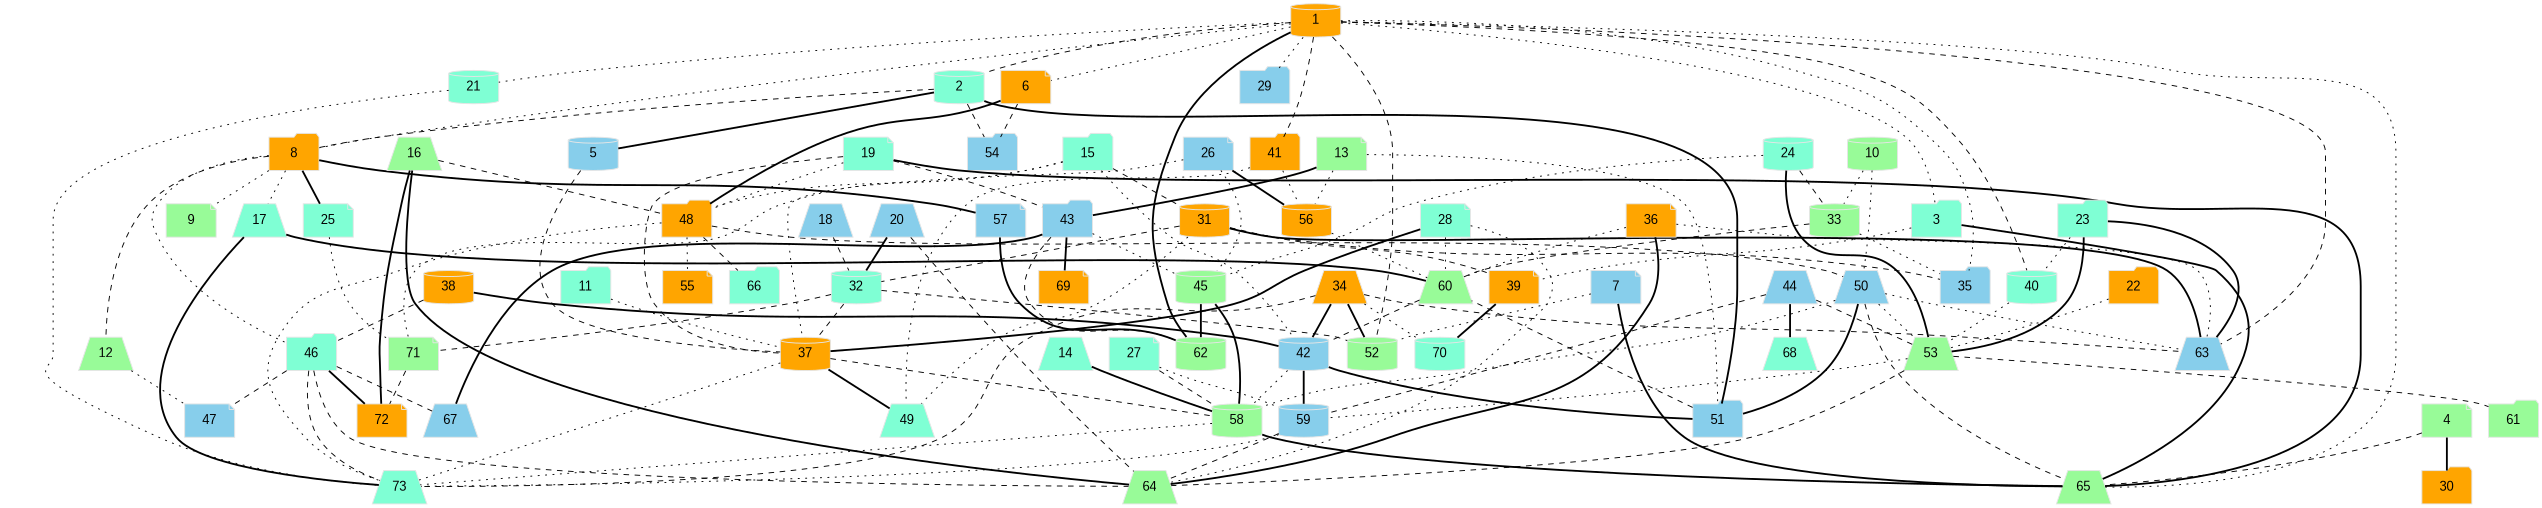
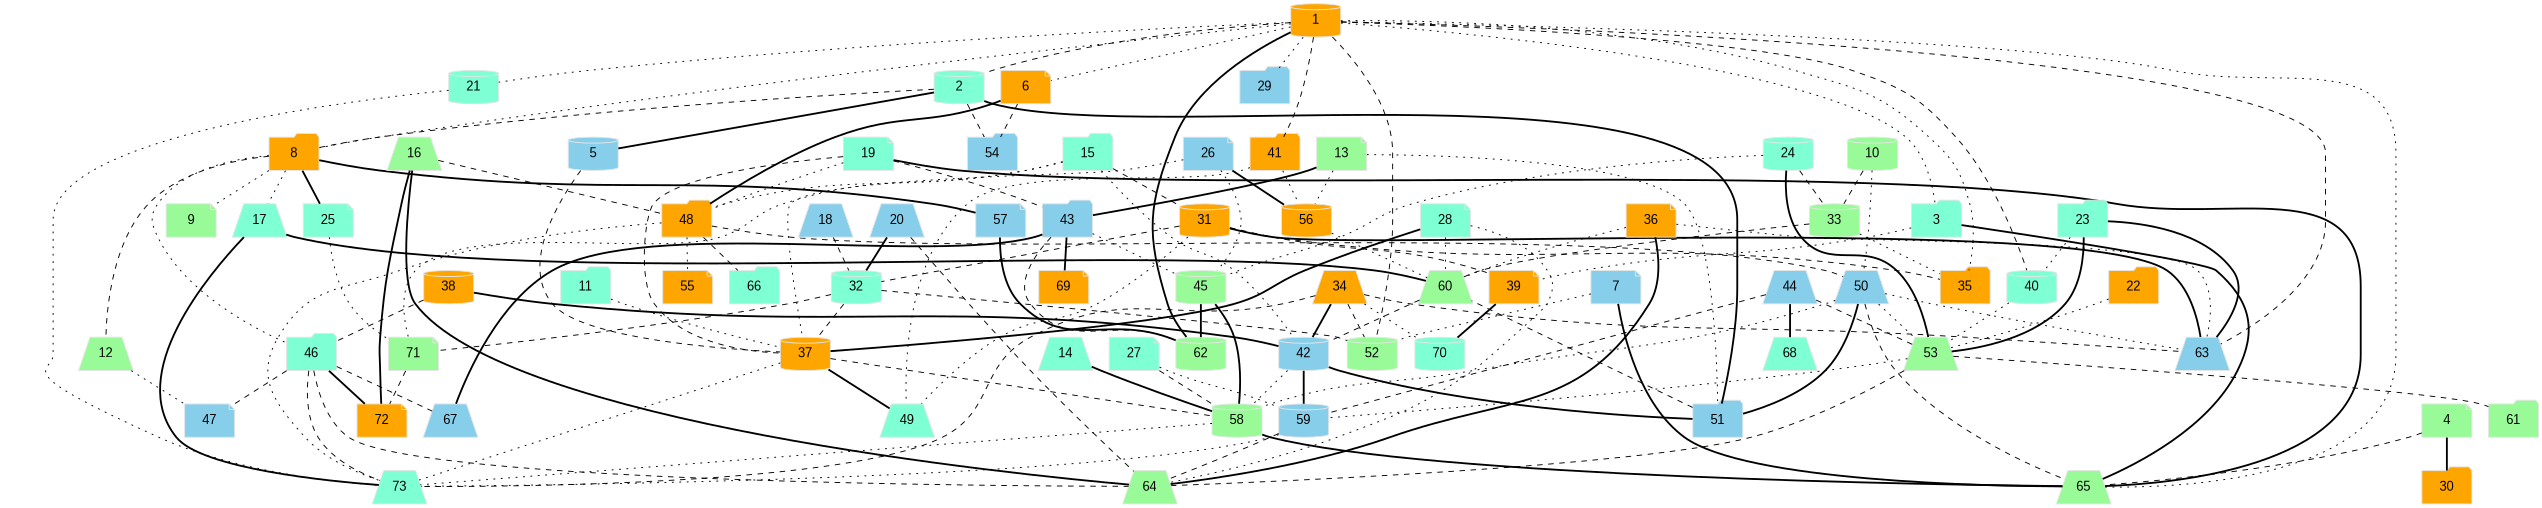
edge "10" -- "33": style dotted -> dashed
node "35": fillcolor skyblue -> orange
edge "34" -- "52": style bold -> dashed
